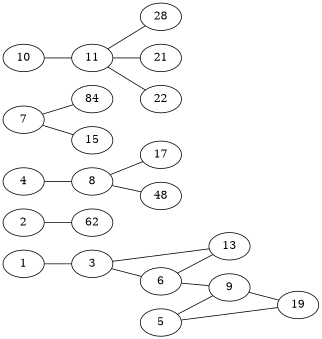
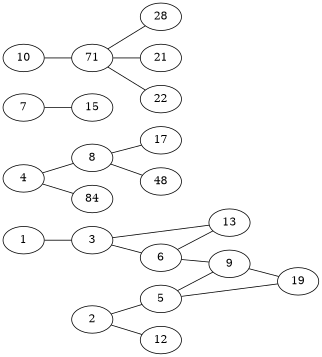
node "11": label "11" -> "71"
edge "84" -- "7": now "84" -- "4"
node "62": label "62" -> "12"
edge "5" -- "2": added
